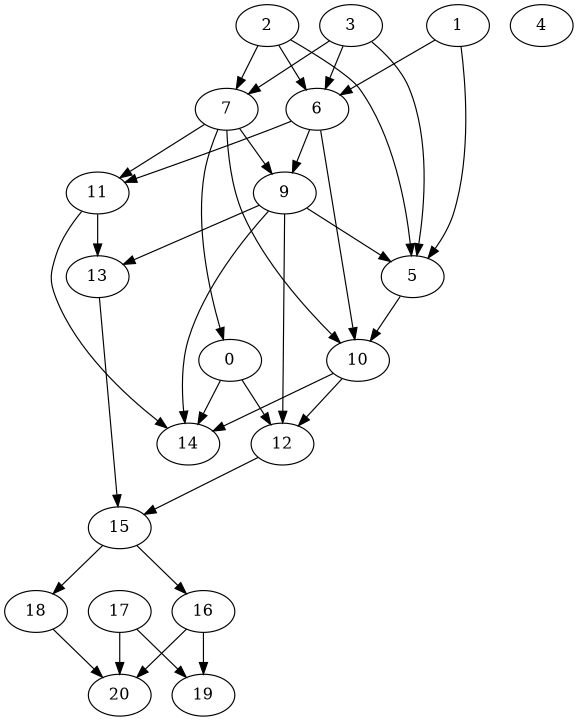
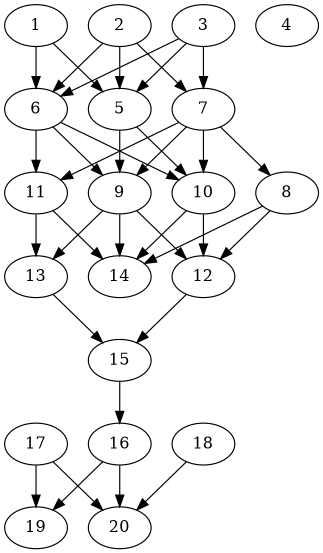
edge "9" -> "5": reversed
node "0": label "0" -> "8"
edge "15" -> "18": removed
